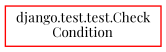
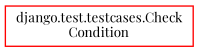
node "django.test.test.Check Condition": label "django.test.test.Check Condition" -> "django.test.testcases.Check Condition"
